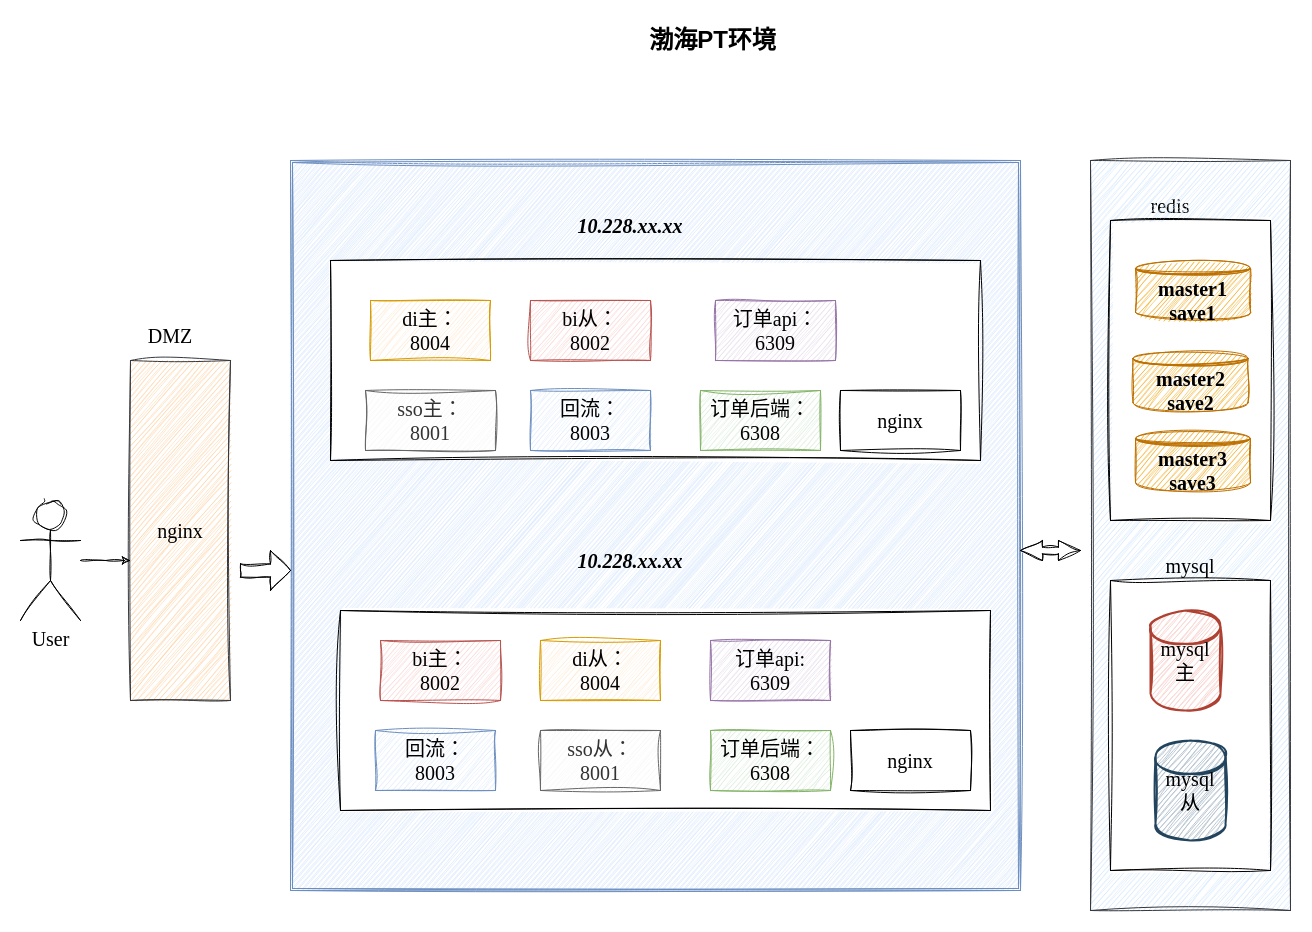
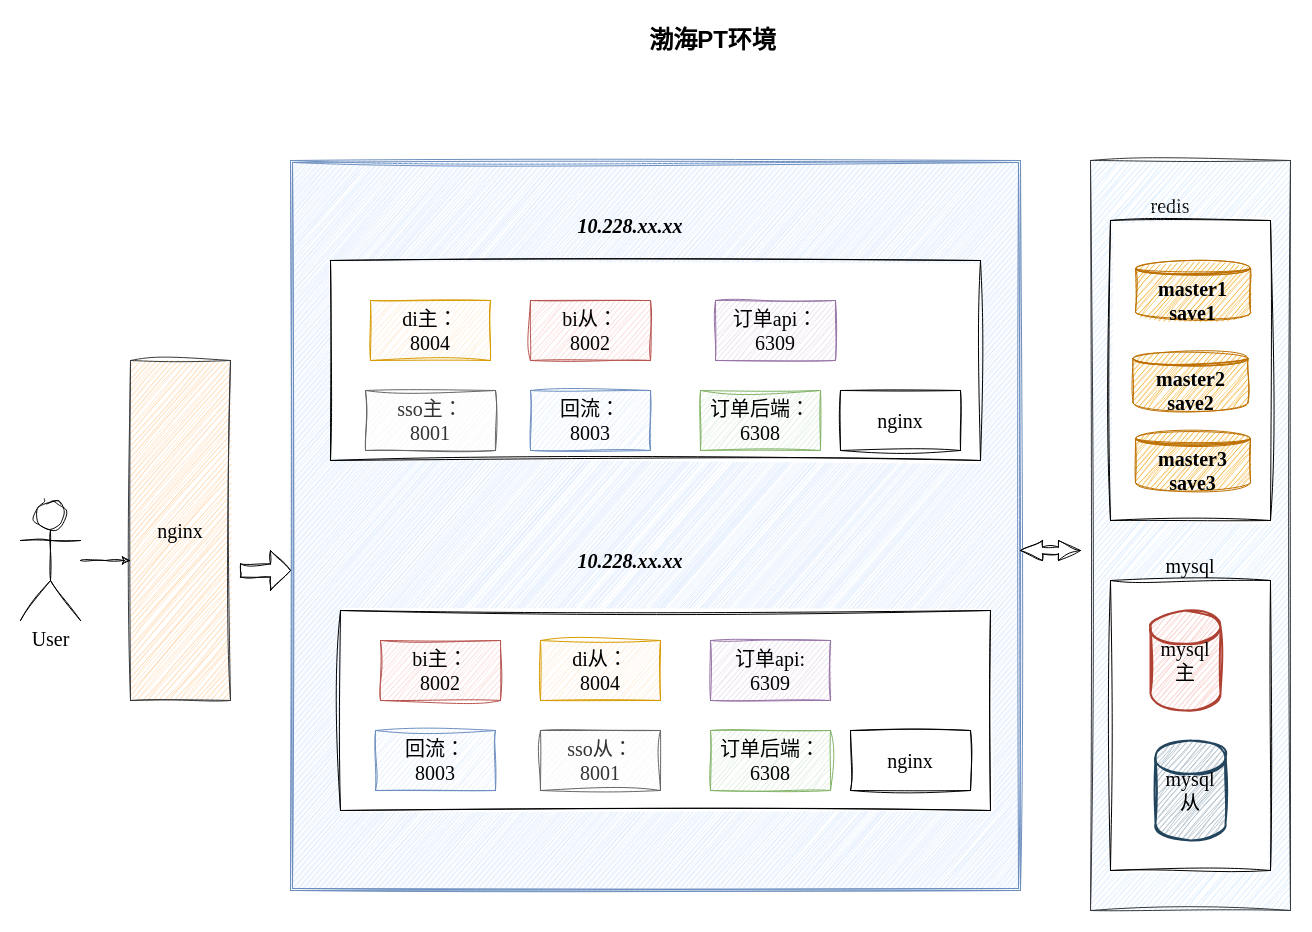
node "DMZ": removed
